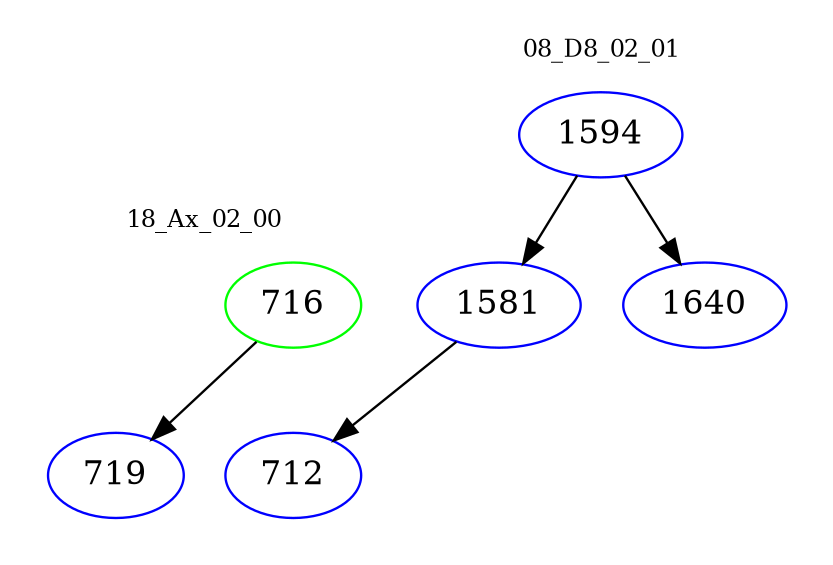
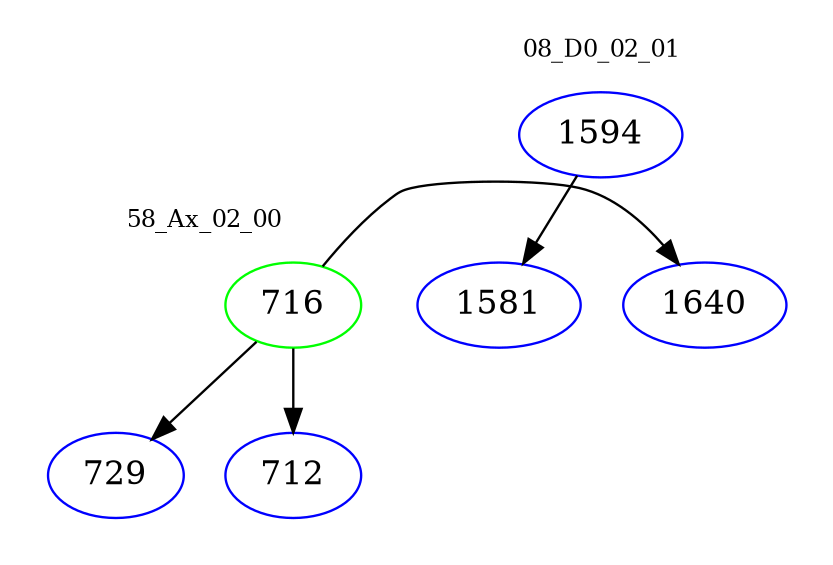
cluster "08_D8_02_01": label "08_D8_02_01" -> "08_D0_02_01"
edge "1594" -> "1640": now "716" -> "1640"
cluster "18_Ax_02_00": label "18_Ax_02_00" -> "58_Ax_02_00"
edge "1581" -> "712": now "716" -> "712"
node "719": label "719" -> "729"
